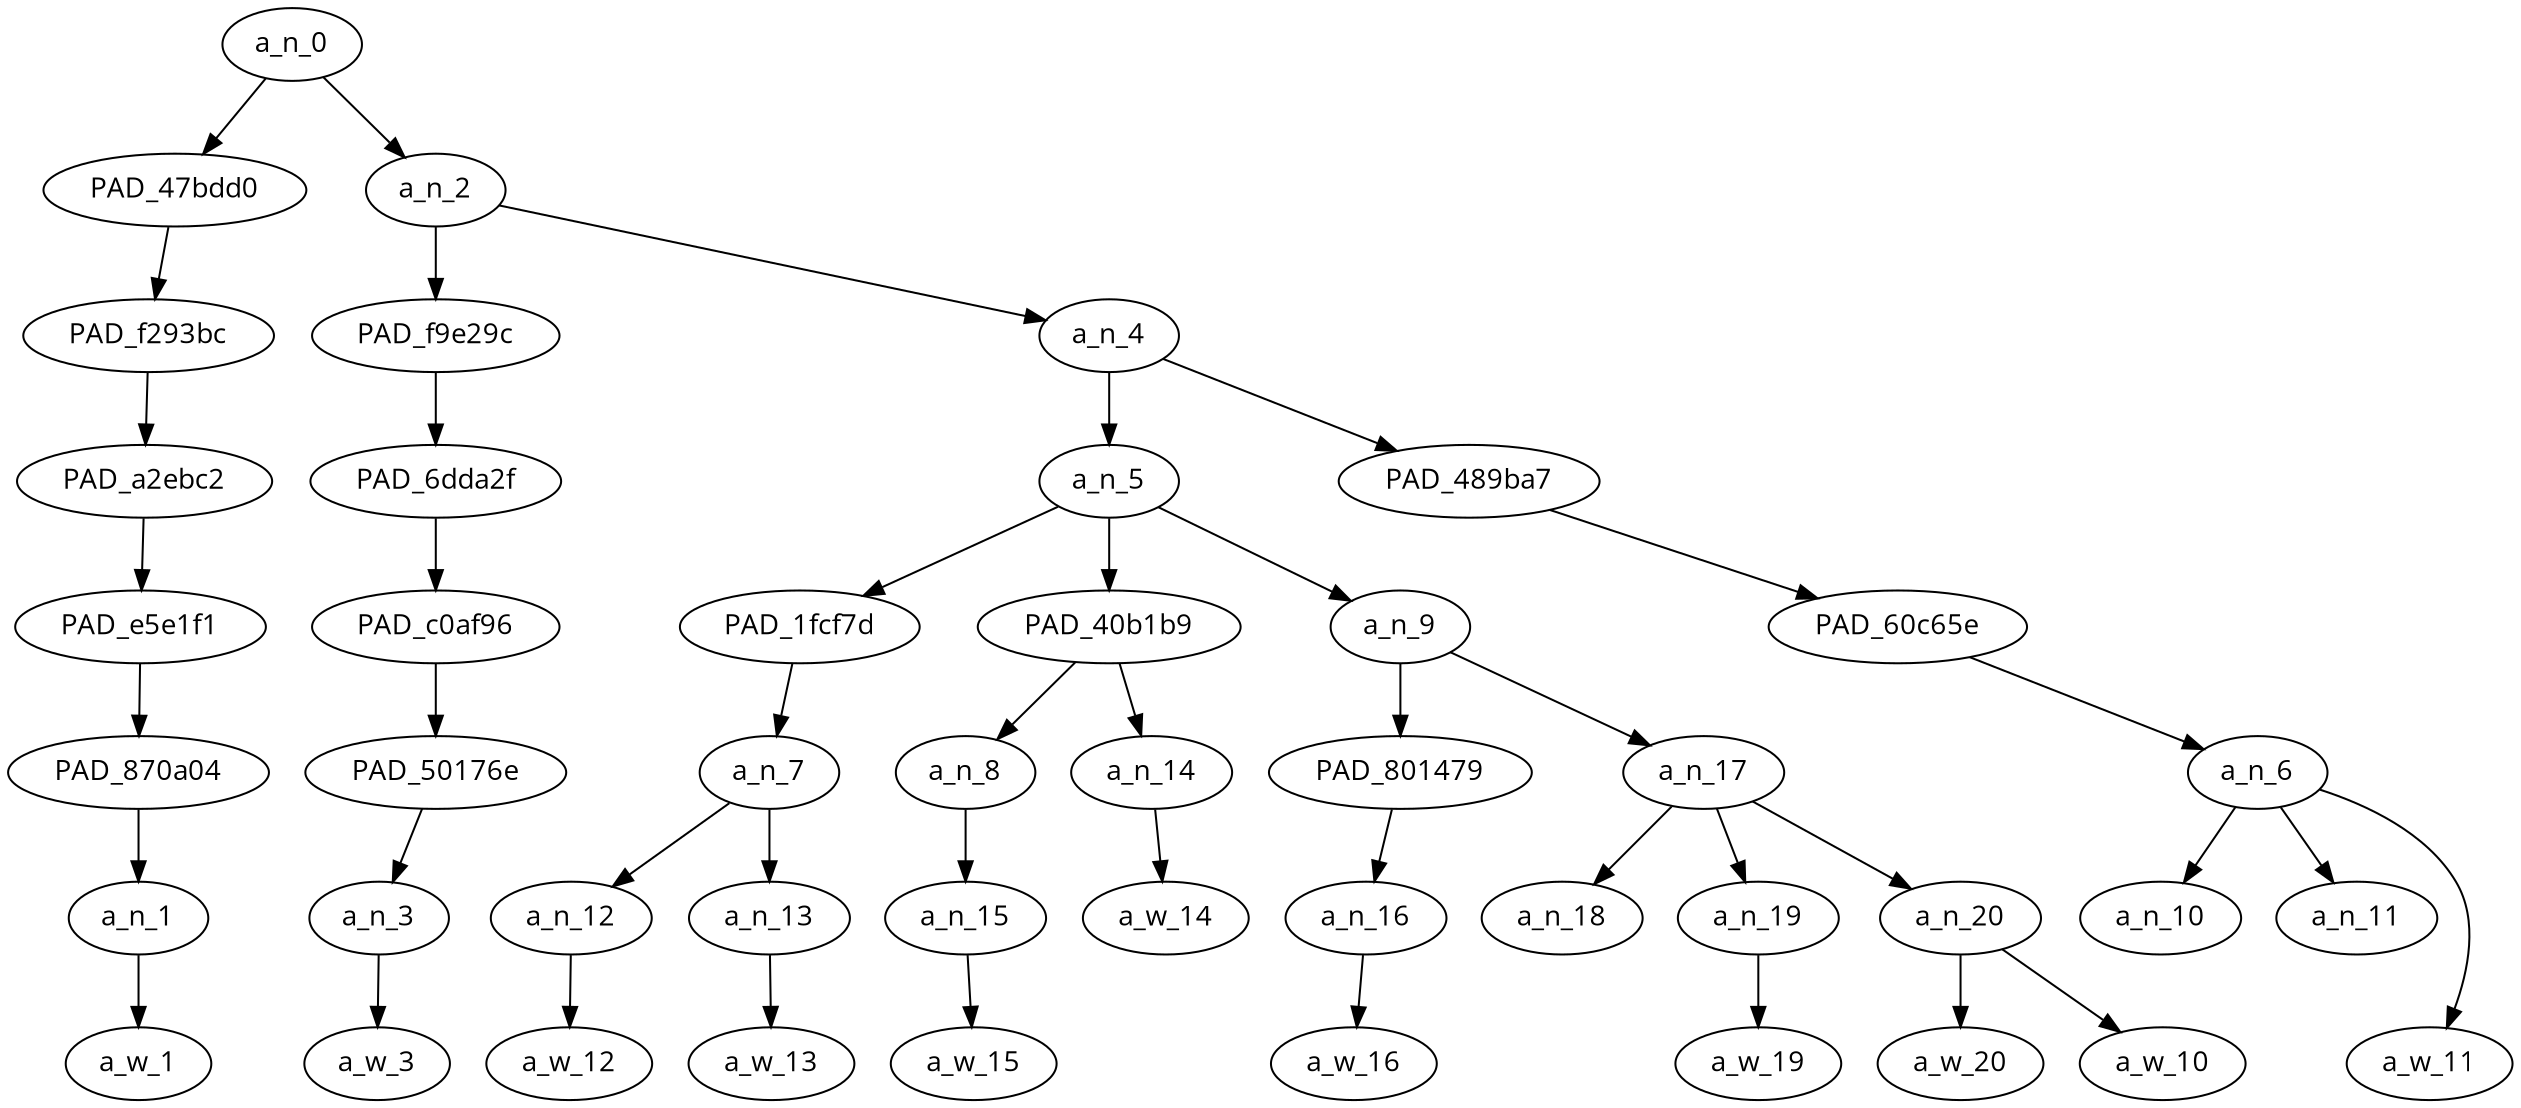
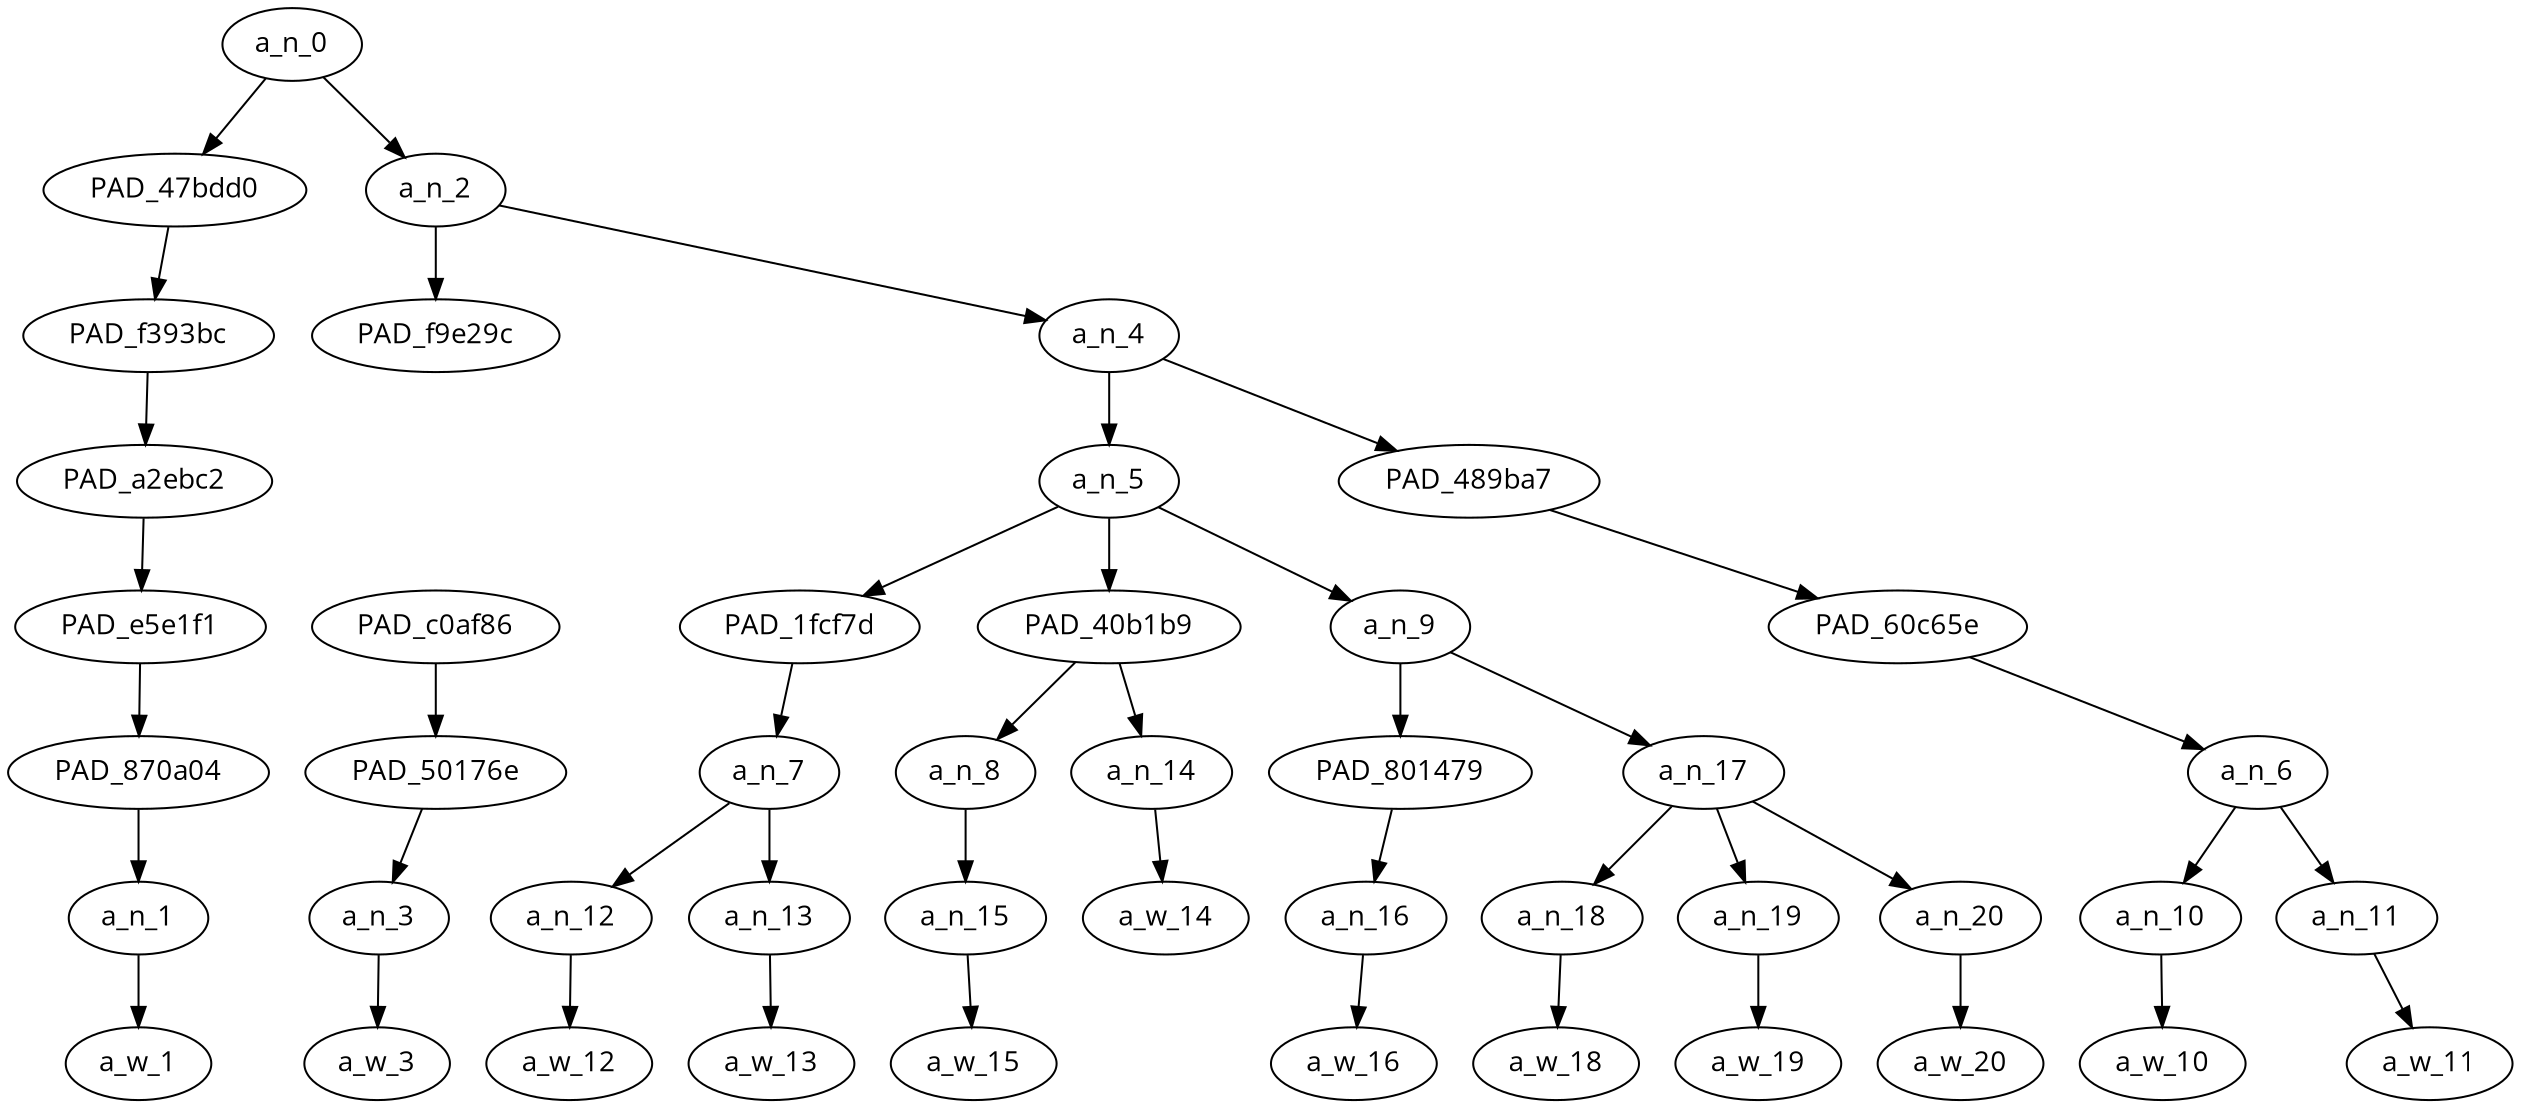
node "PAD_f293bc": label "PAD_f293bc" -> "PAD_f393bc"
node "PAD_6dda2f": removed
node "PAD_c0af96": label "PAD_c0af96" -> "PAD_c0af86"
edge "a_n_6" -> "a_w_11": now "a_n_11" -> "a_w_11"
edge "a_n_20" -> "a_w_10": now "a_n_10" -> "a_w_10"
node "a_w_18": added
